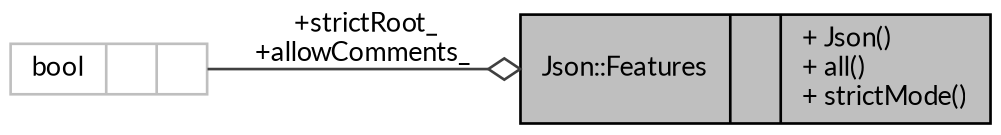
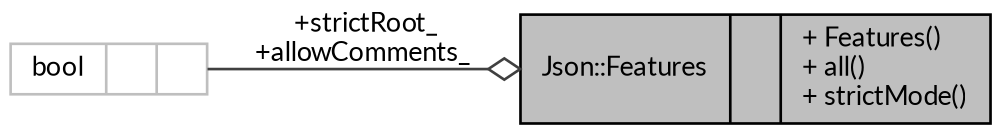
node "Json::Features": text "+ Json()" -> "+ Features()"
